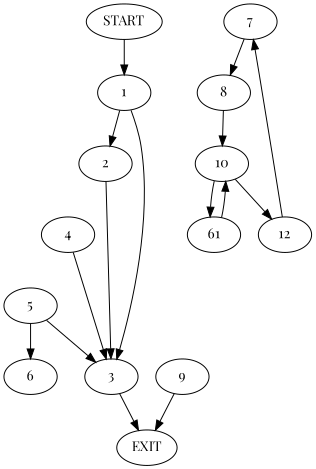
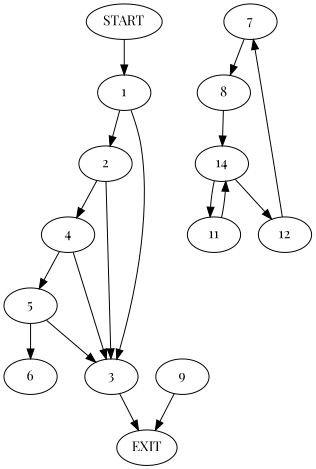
node "10": label "10" -> "14"
edge "2" -> "4": added
node "61": label "61" -> "11"
edge "4" -> "5": added
